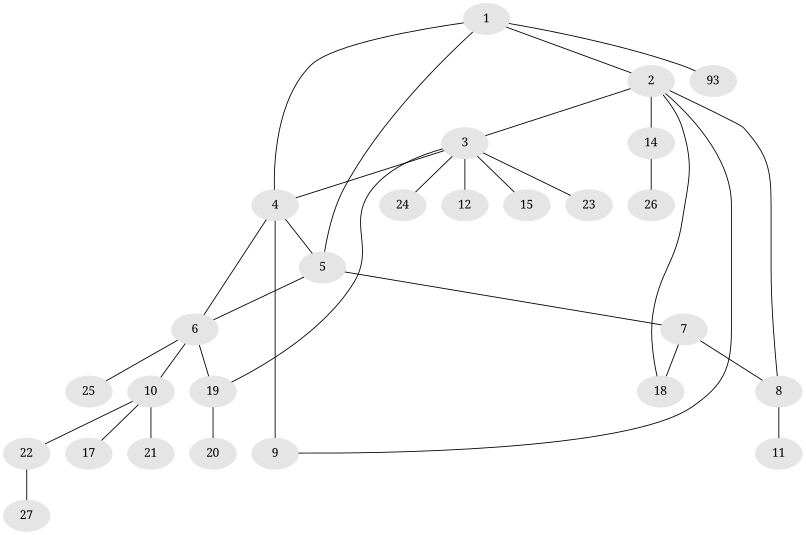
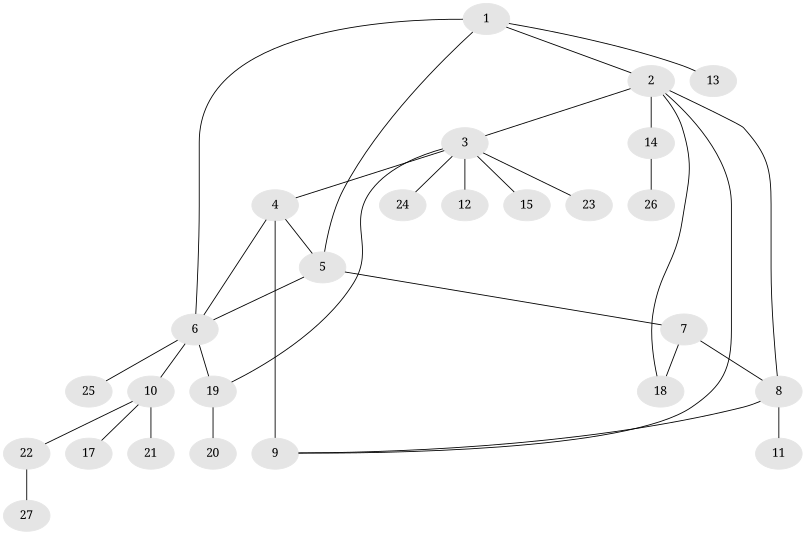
edge "1" -- "4": now "1" -- "6"
node "93": label "93" -> "13"
edge "8" -- "9": added
